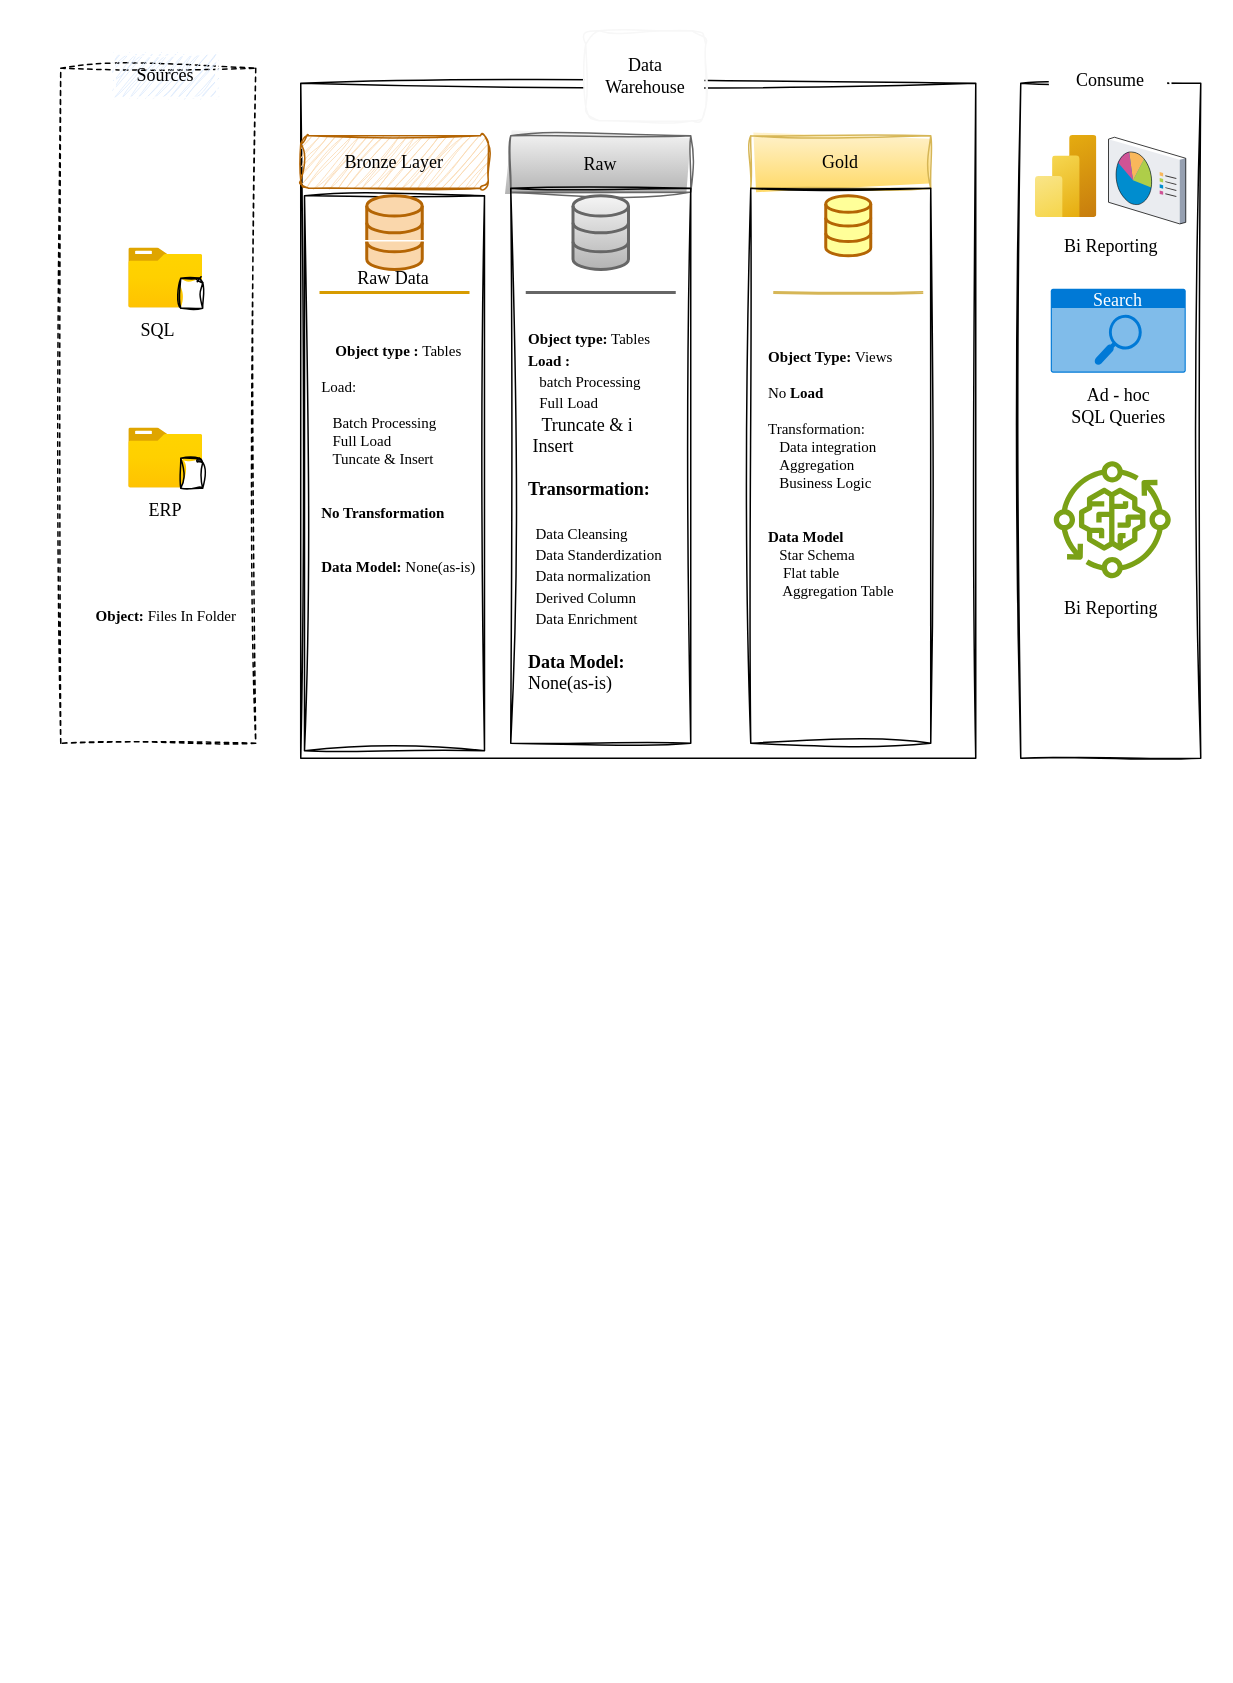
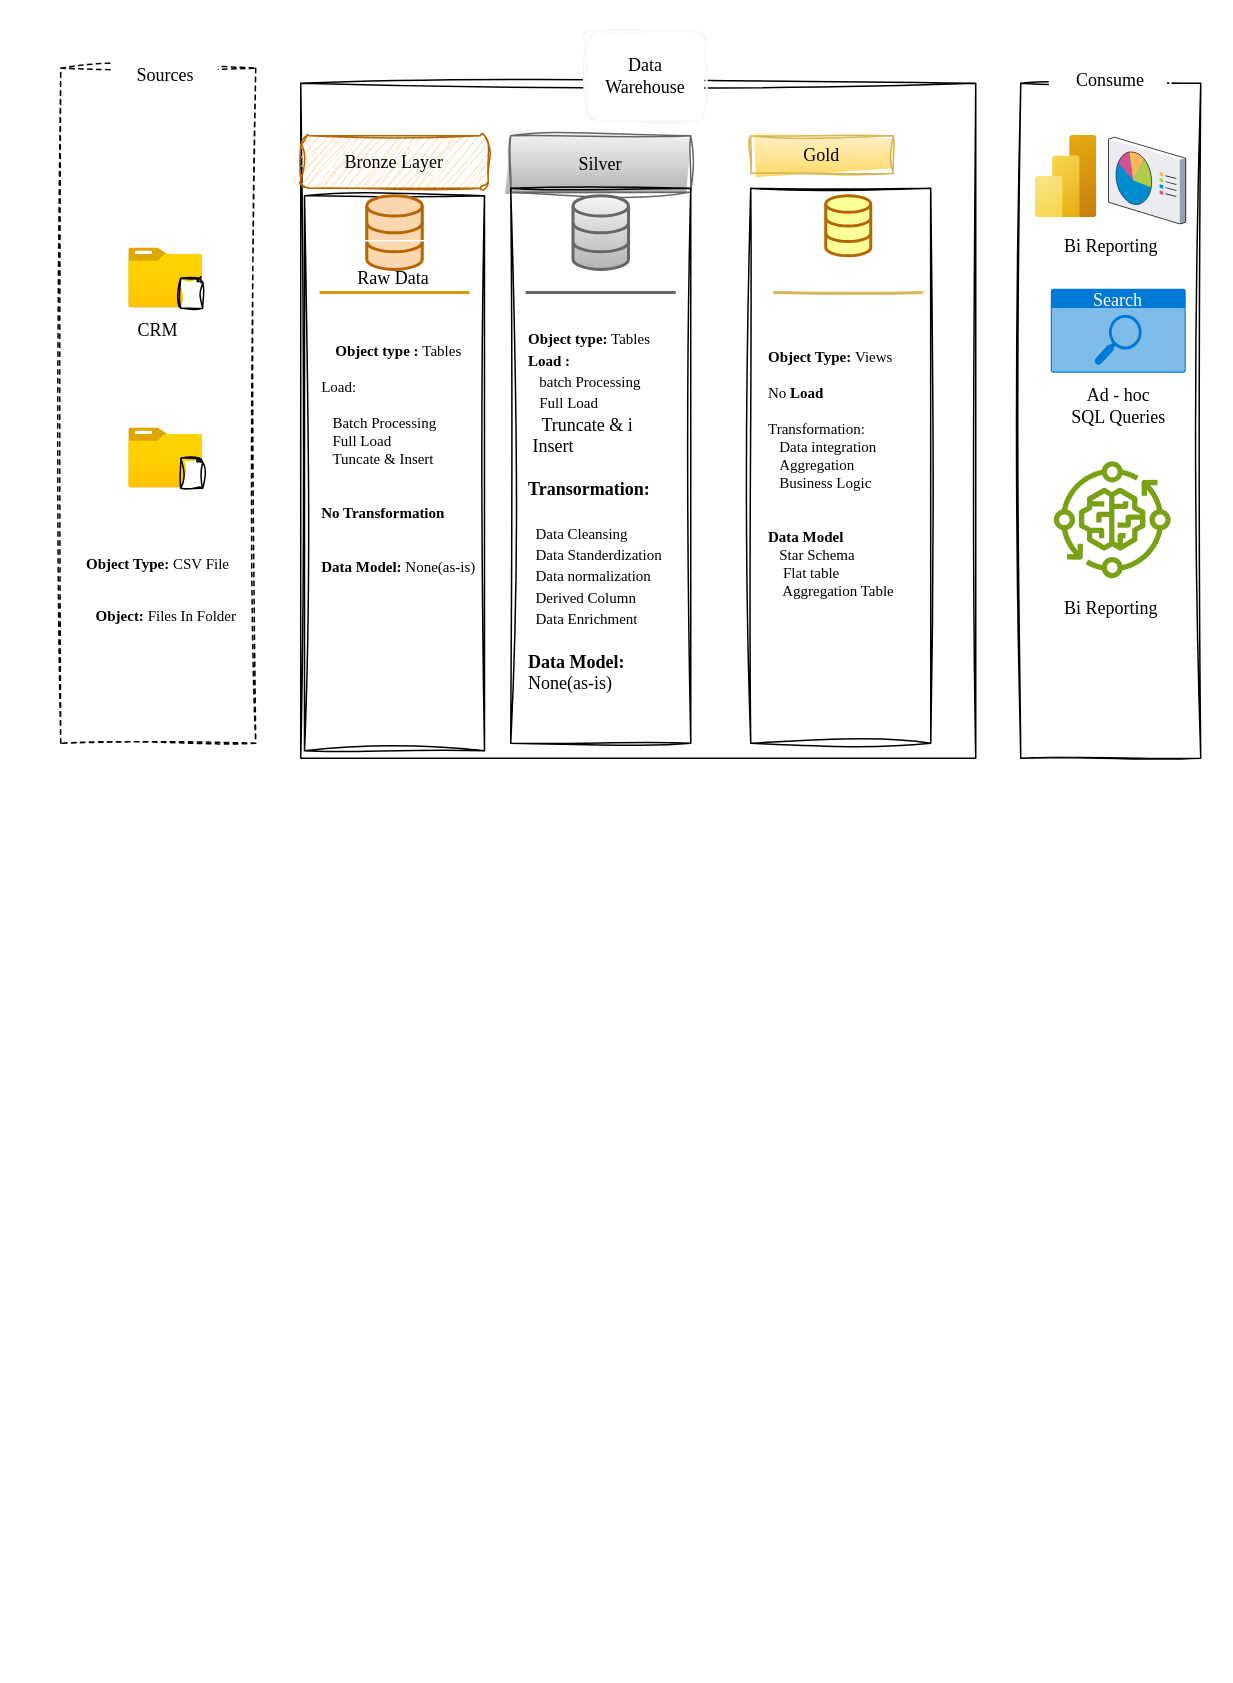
node "Sources": fillcolor #dae8fc -> #ffffff
node "Gold": size 180x53 -> 143x38
node "Raw": label "Raw" -> "Silver"
node "SQL": label "SQL" -> "CRM"
node "ERP": removed
node "Object Type: CSV File": added
